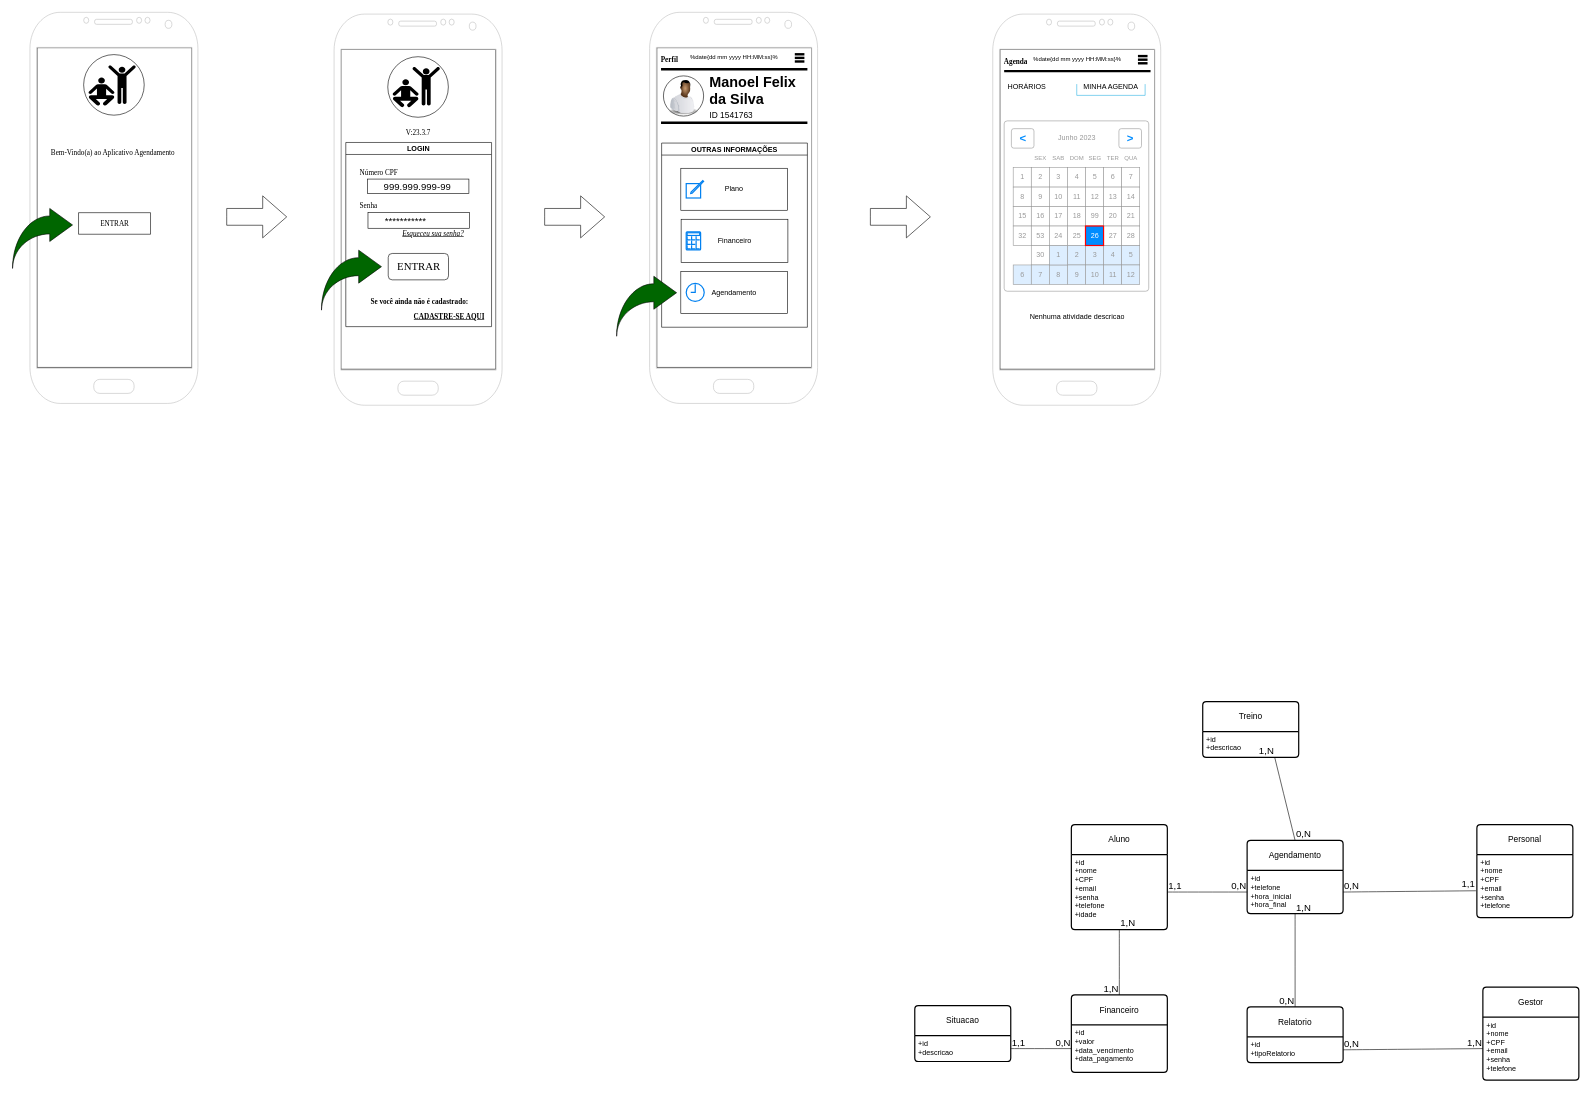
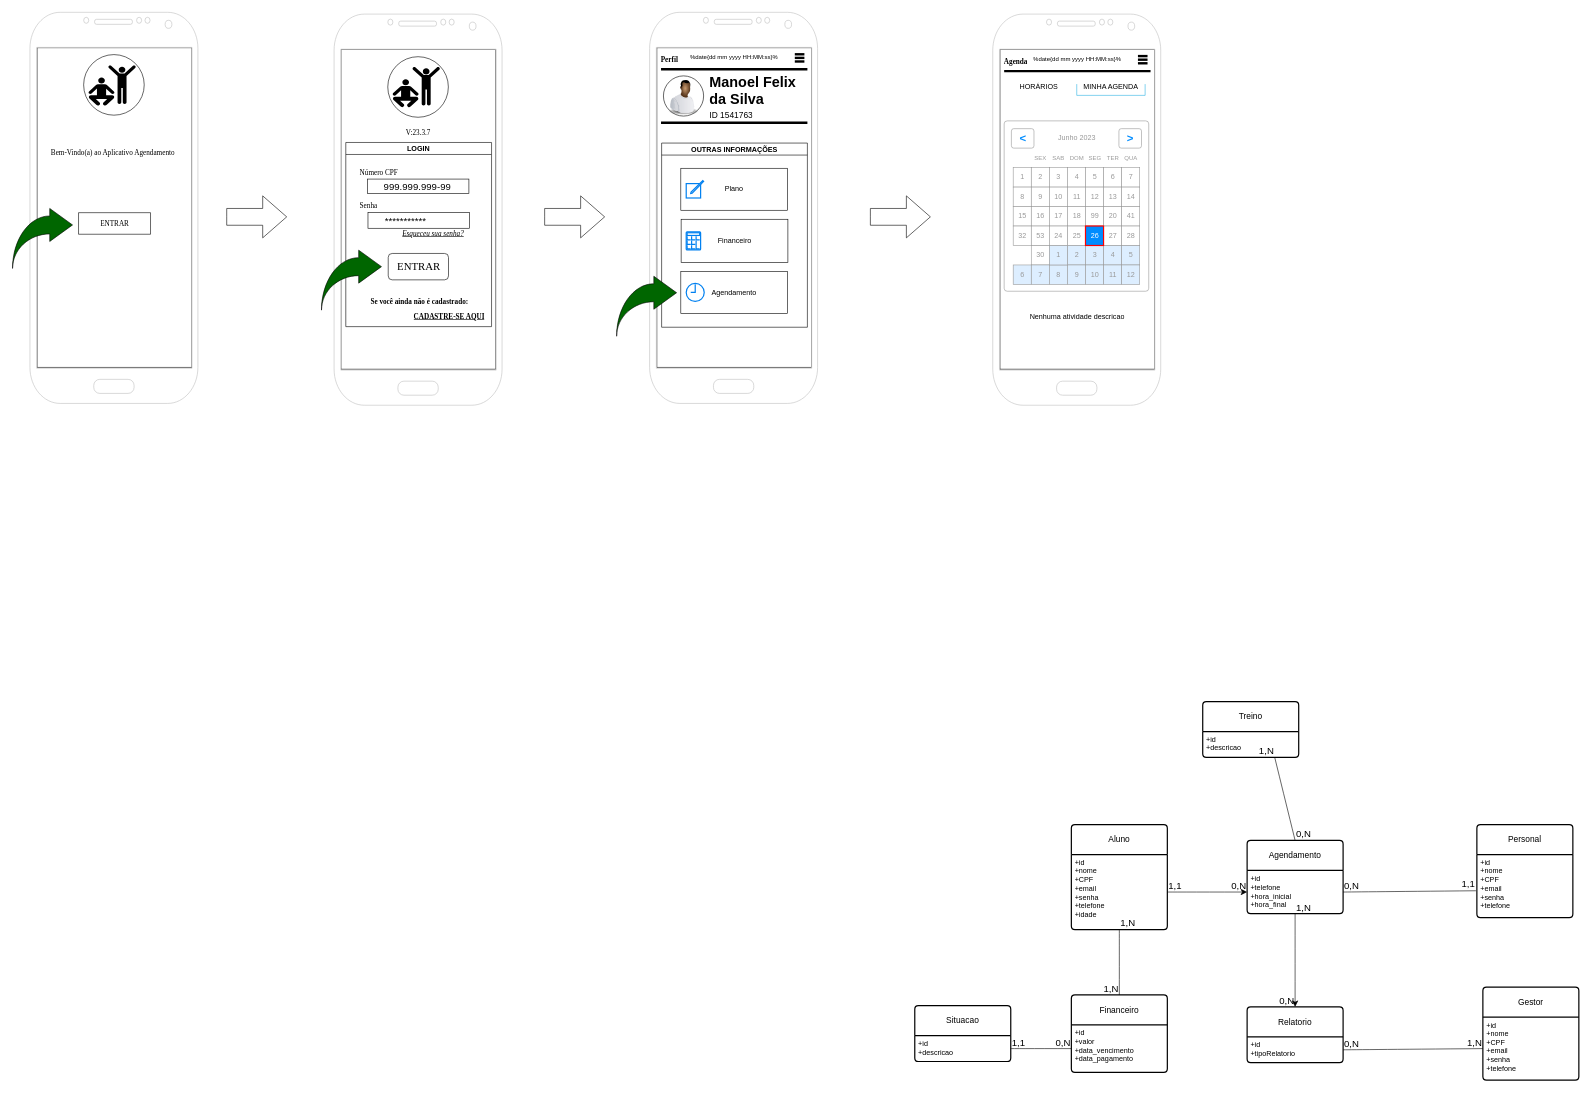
node "HORÁRIOS": moved (1027, 87) -> (1039, 87)
node "21": label "21" -> "41"
edge "+id +nome +CPF +email +senha +telefone +idade" -- "+id +telefone +hora_inicial +hora_final": arrowhead none -> classic
edge "+id +telefone +hora_inicial +hora_final" -- "Relatorio": arrowhead none -> classic
